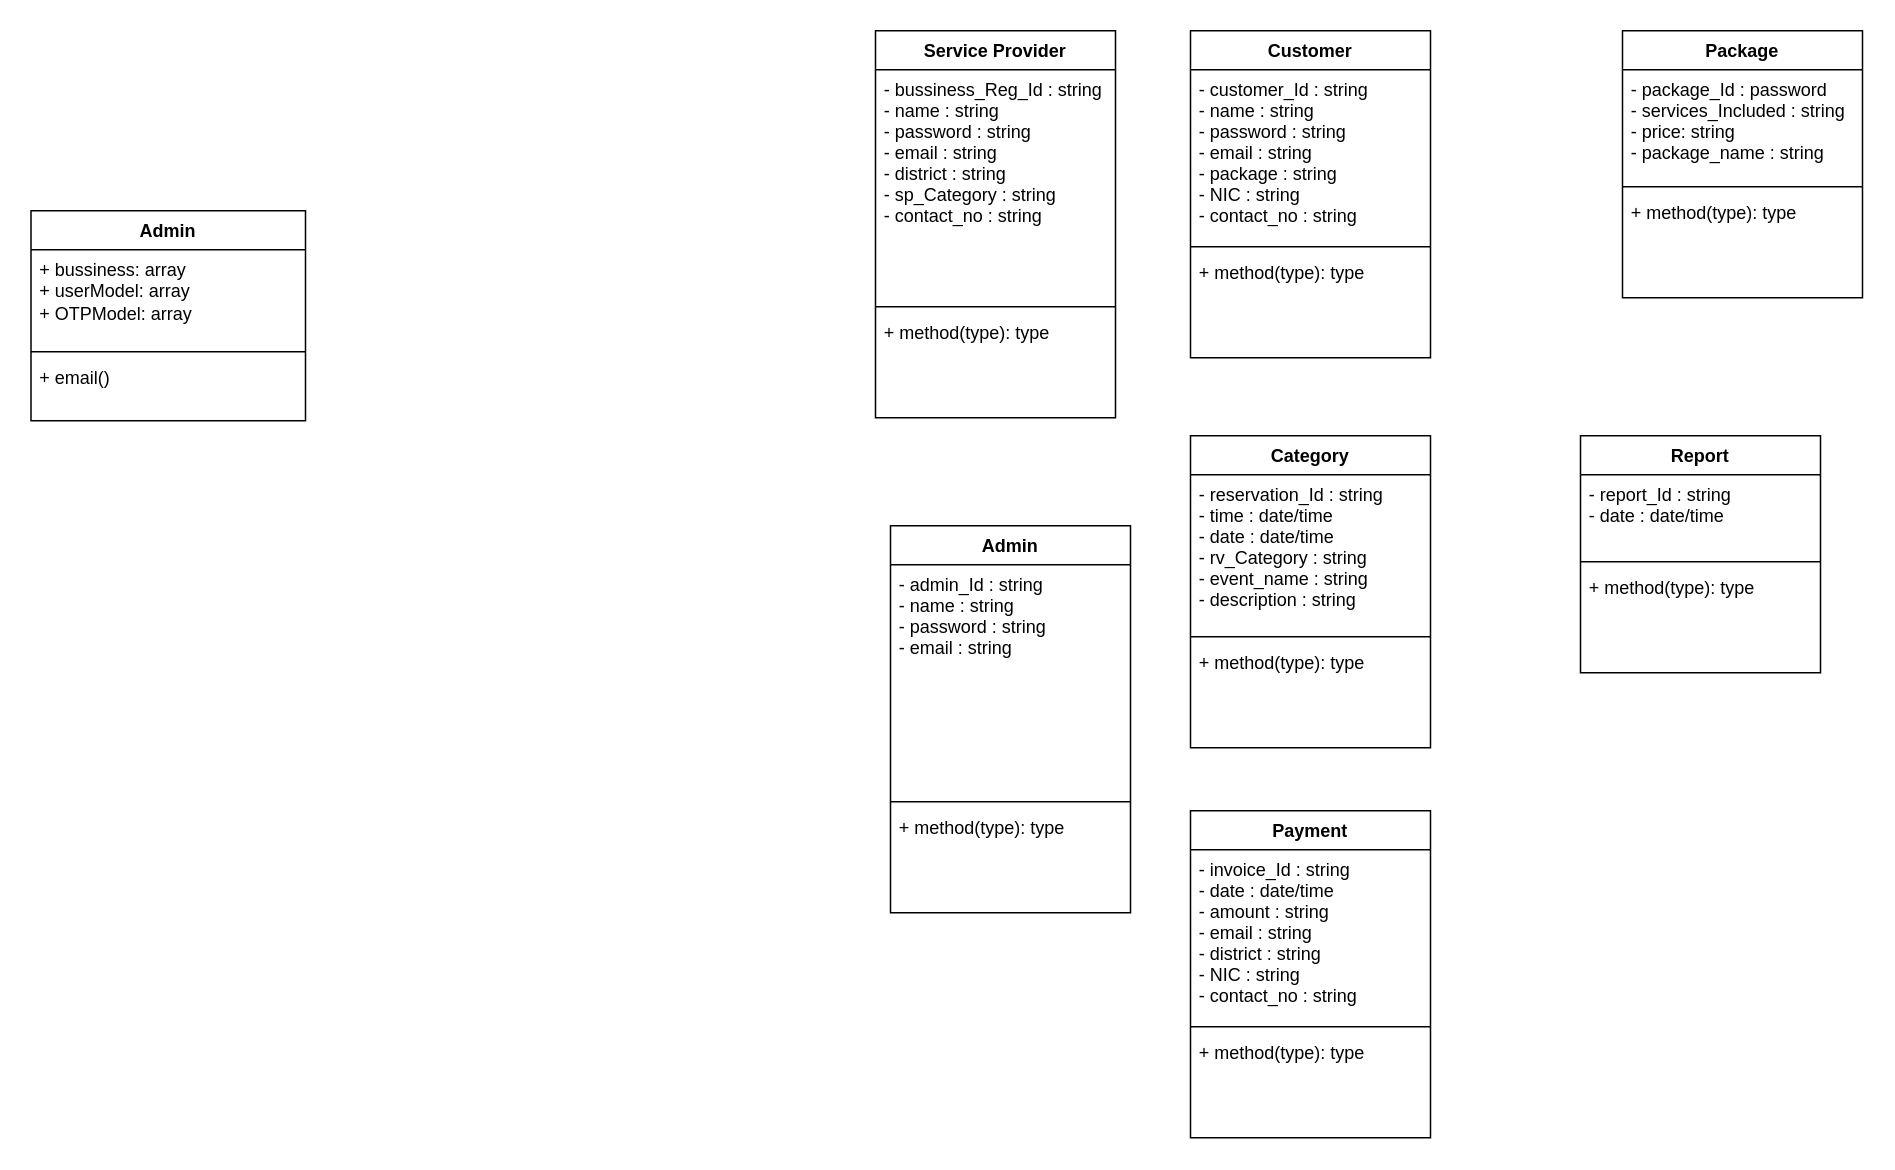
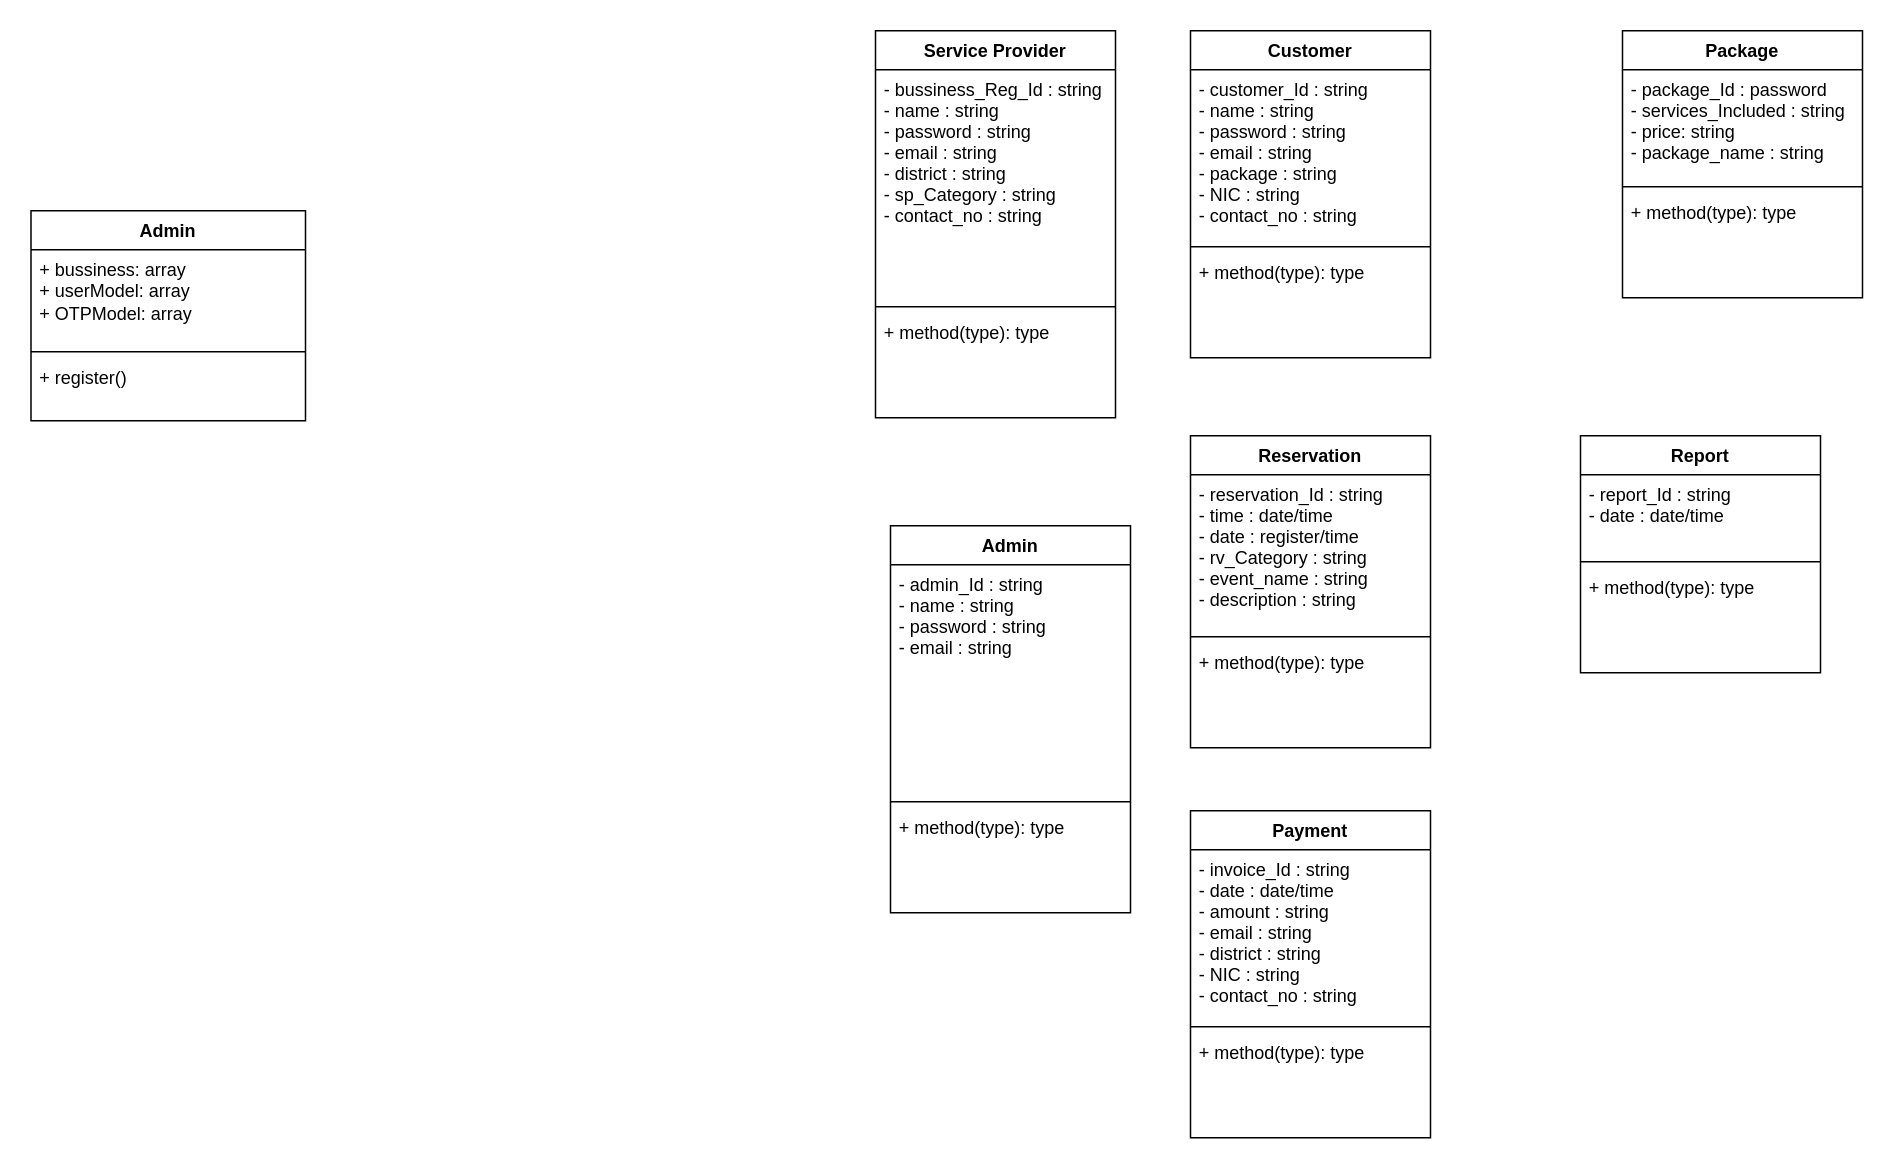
node "+ email()": label "+ email()" -> "+ register()"
node "Category": label "Category" -> "Reservation"
node "- reservation_Id : string - time : date/time - date : date/time - rv_Category : string - event_name : string - description : string": label "- reservation_Id : string - time : date/time - date : date/time - rv_Category : string - event_name : string - description : string" -> "- reservation_Id : string - time : date/time - date : register/time - rv_Category : string - event_name : string - description : string"
